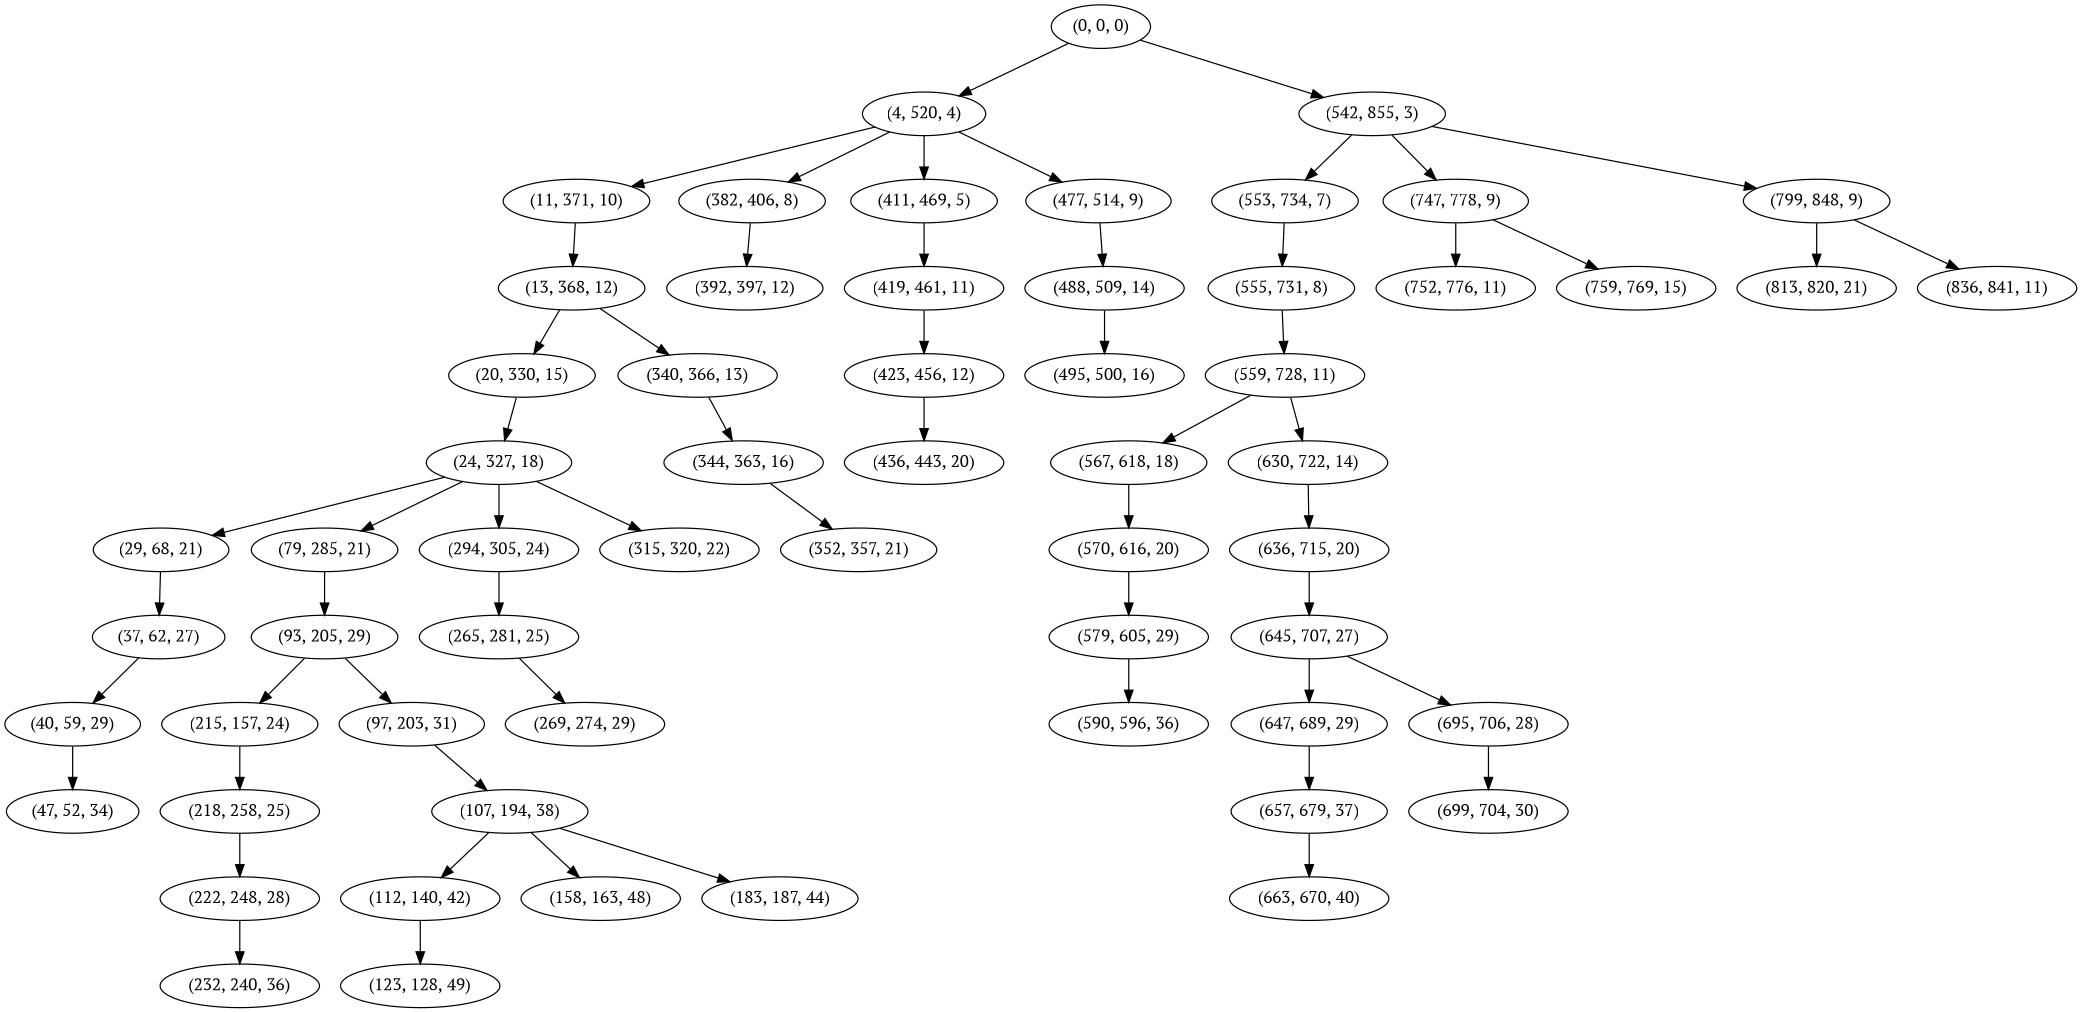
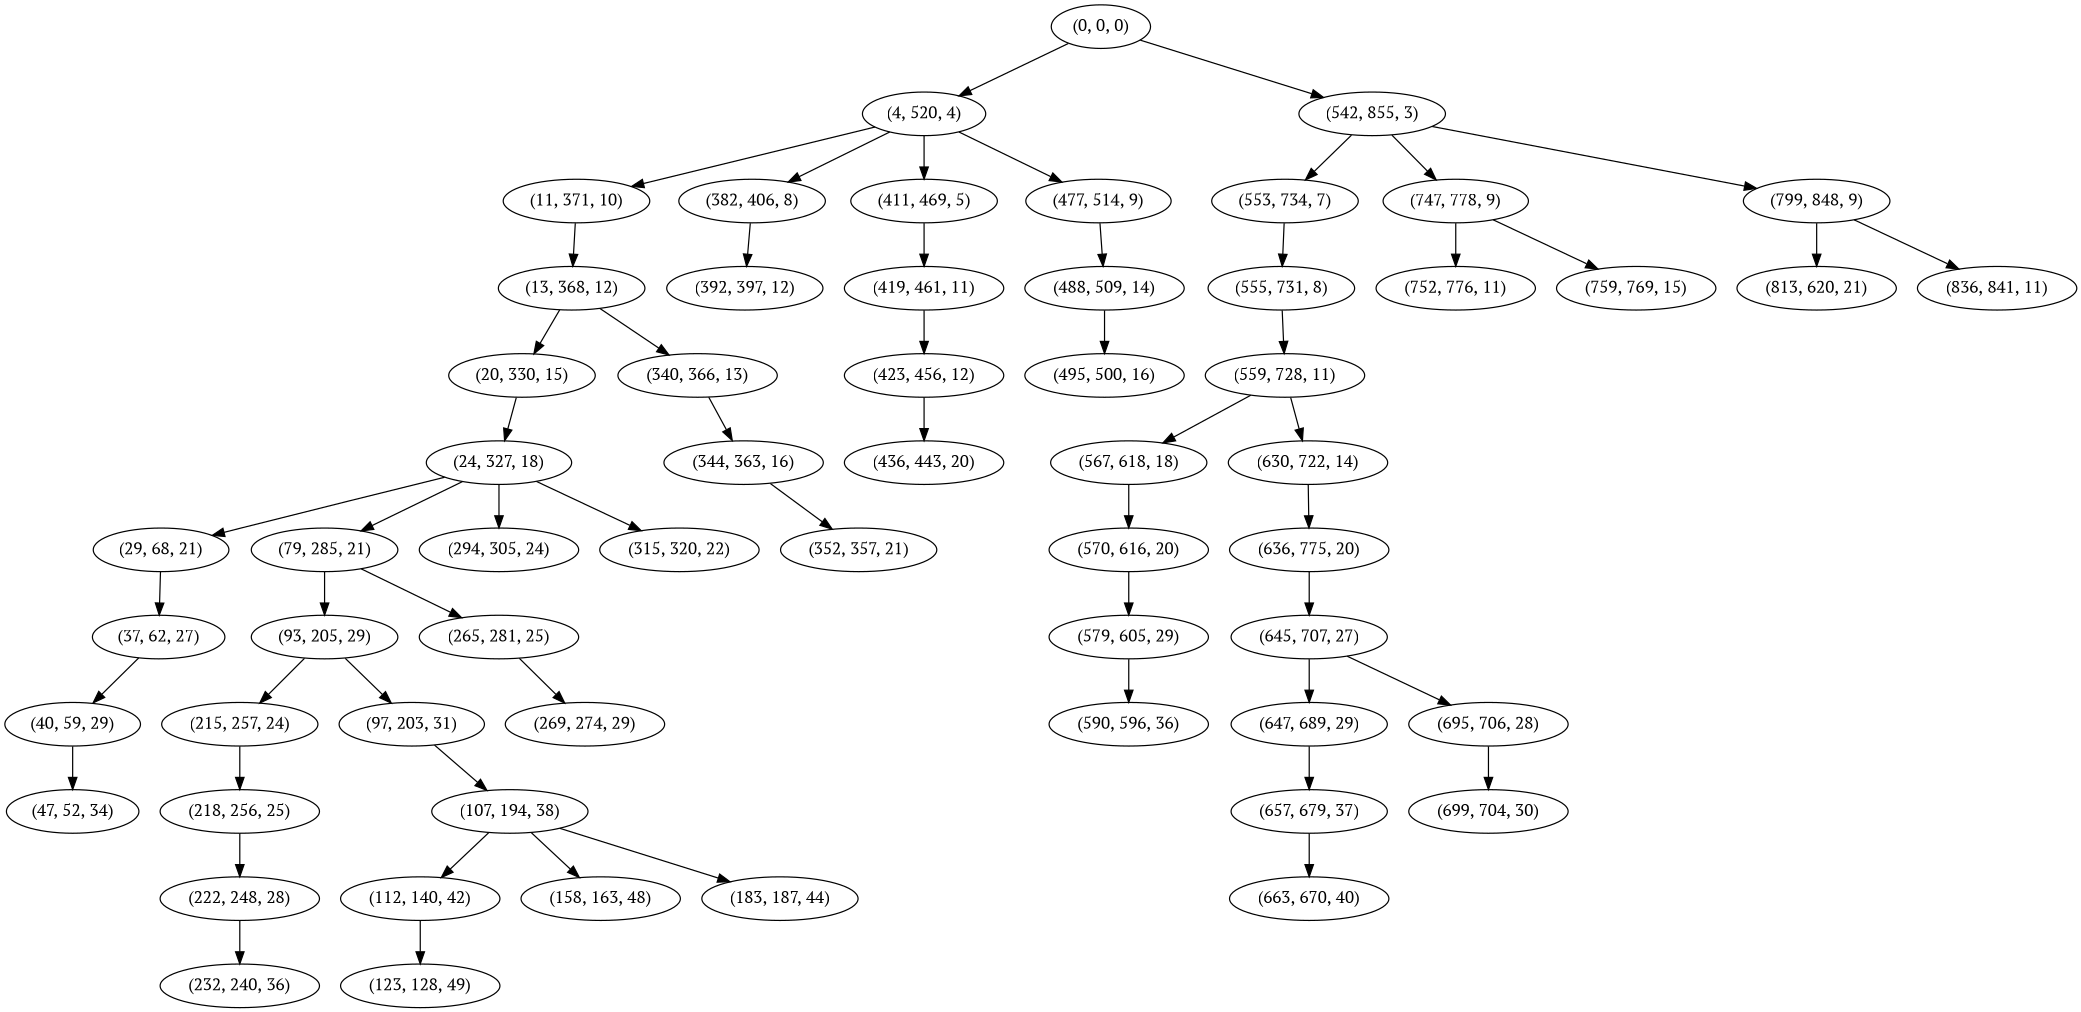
node "(813, 820, 21)": label "(813, 820, 21)" -> "(813, 620, 21)"
node "(636, 715, 20)": label "(636, 715, 20)" -> "(636, 775, 20)"
edge "(294, 305, 24)" -> "(265, 281, 25)": now "(79, 285, 21)" -> "(265, 281, 25)"
node "(215, 157, 24)": label "(215, 157, 24)" -> "(215, 257, 24)"
node "(218, 258, 25)": label "(218, 258, 25)" -> "(218, 256, 25)"
